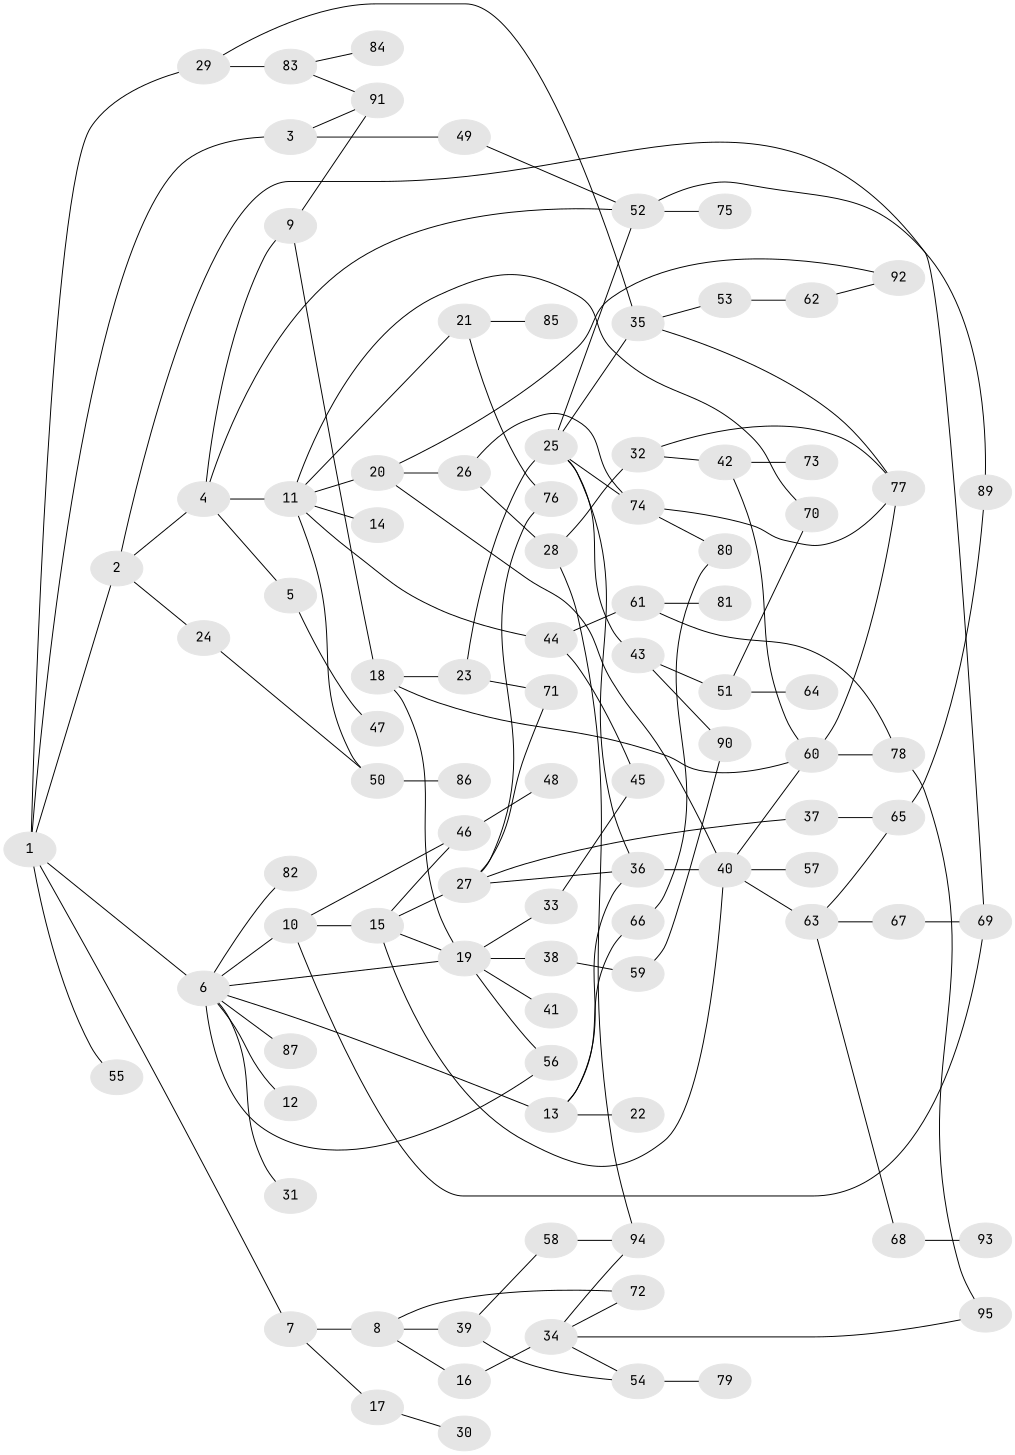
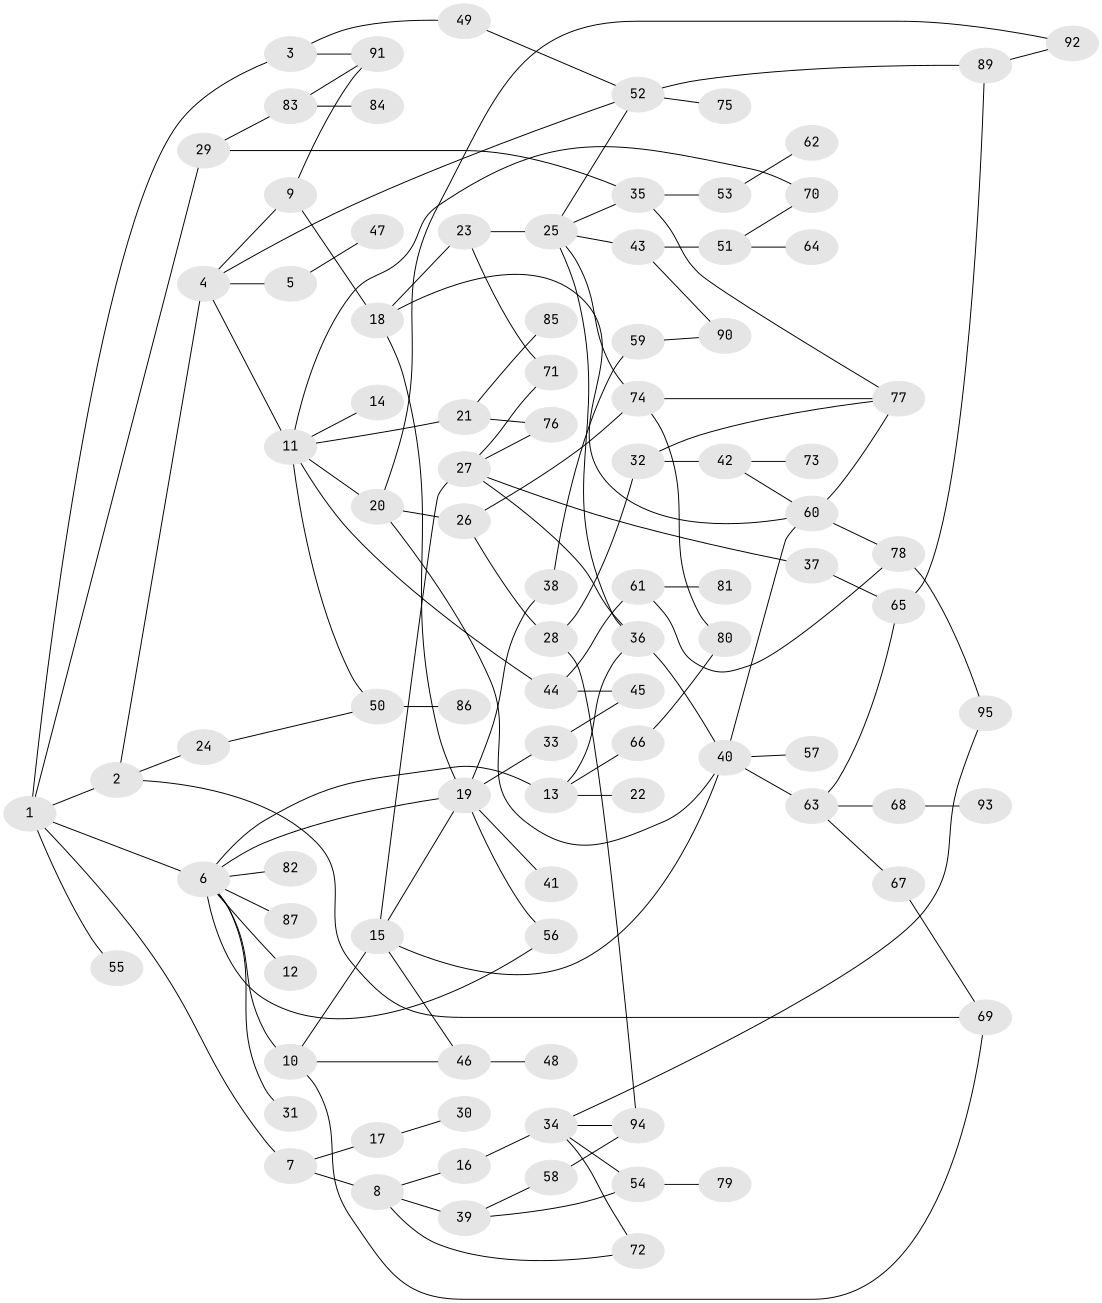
edge "92" -- "62": now "92" -- "89"
